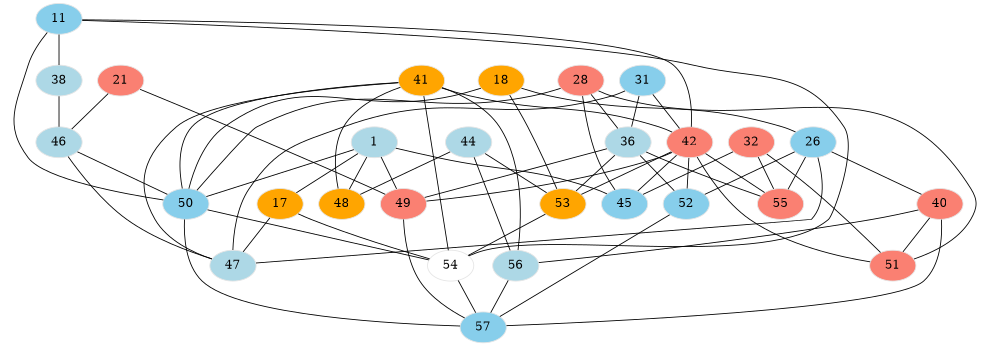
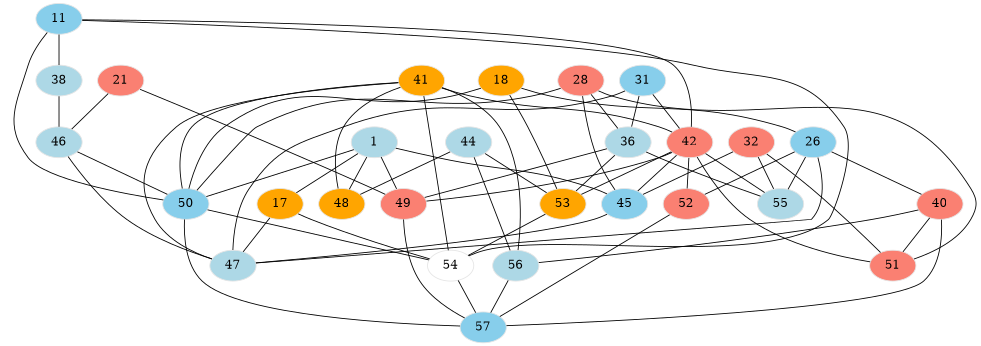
edge "36" -- "52": removed
node "52": fillcolor skyblue -> salmon
node "55": fillcolor salmon -> lightblue
edge "45" -- "47": added
